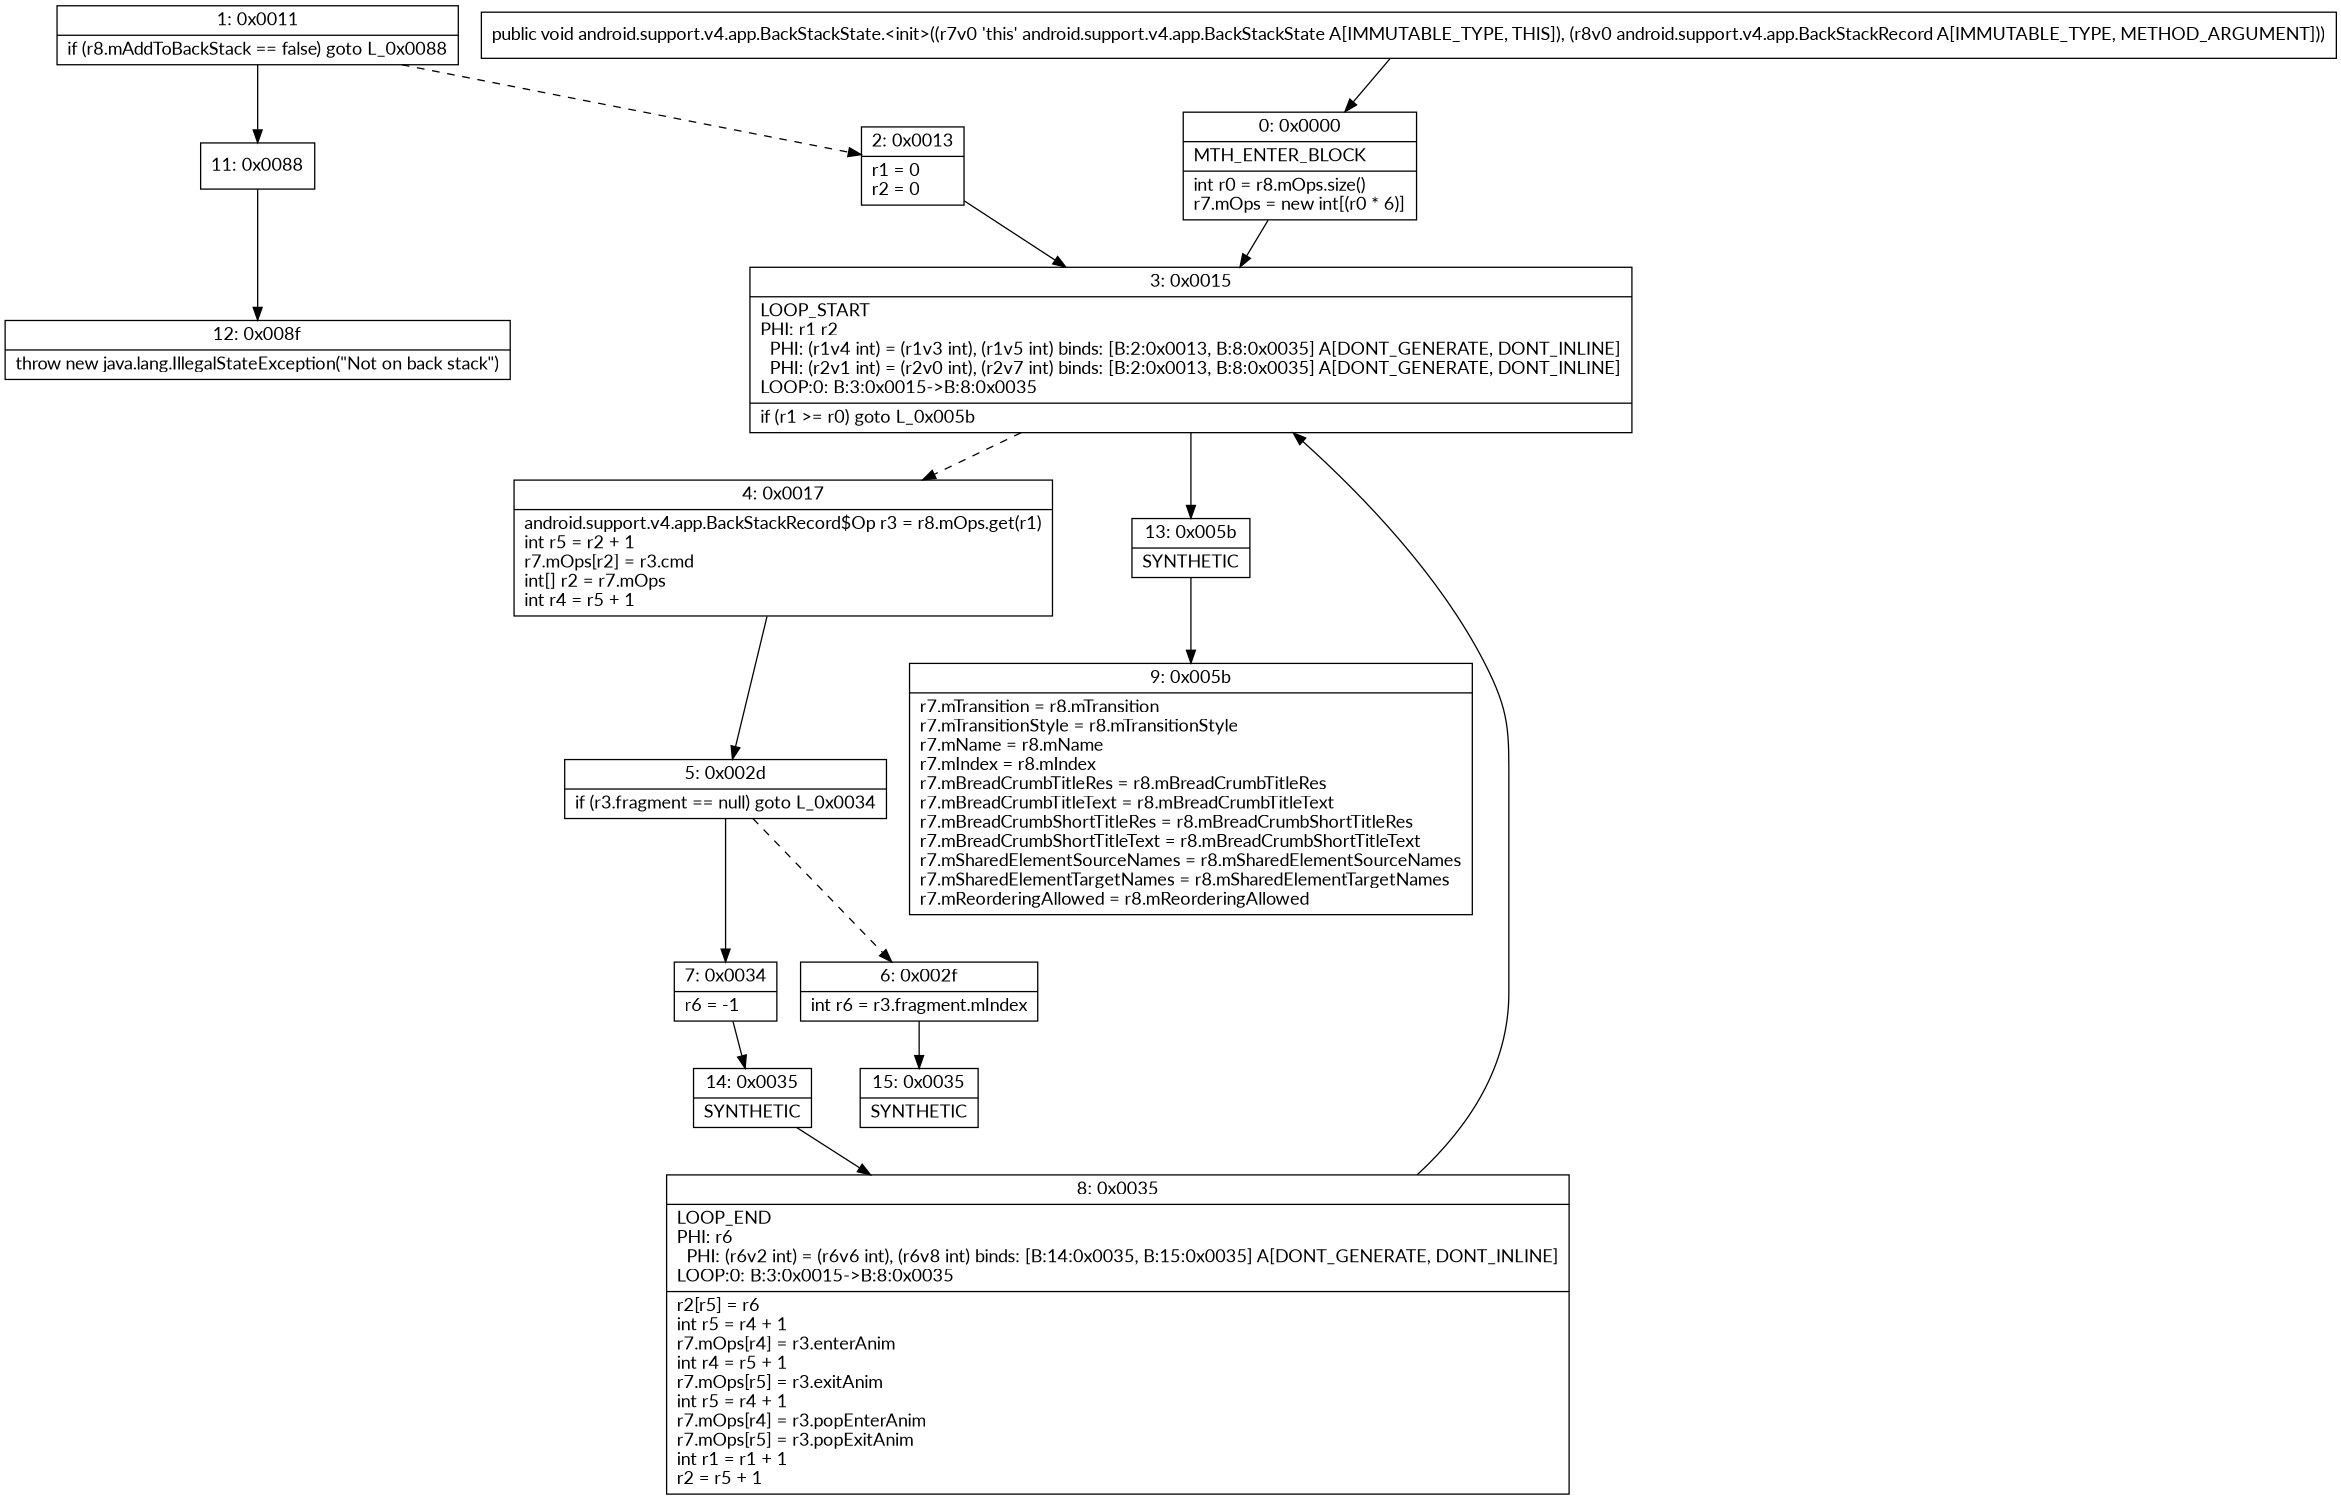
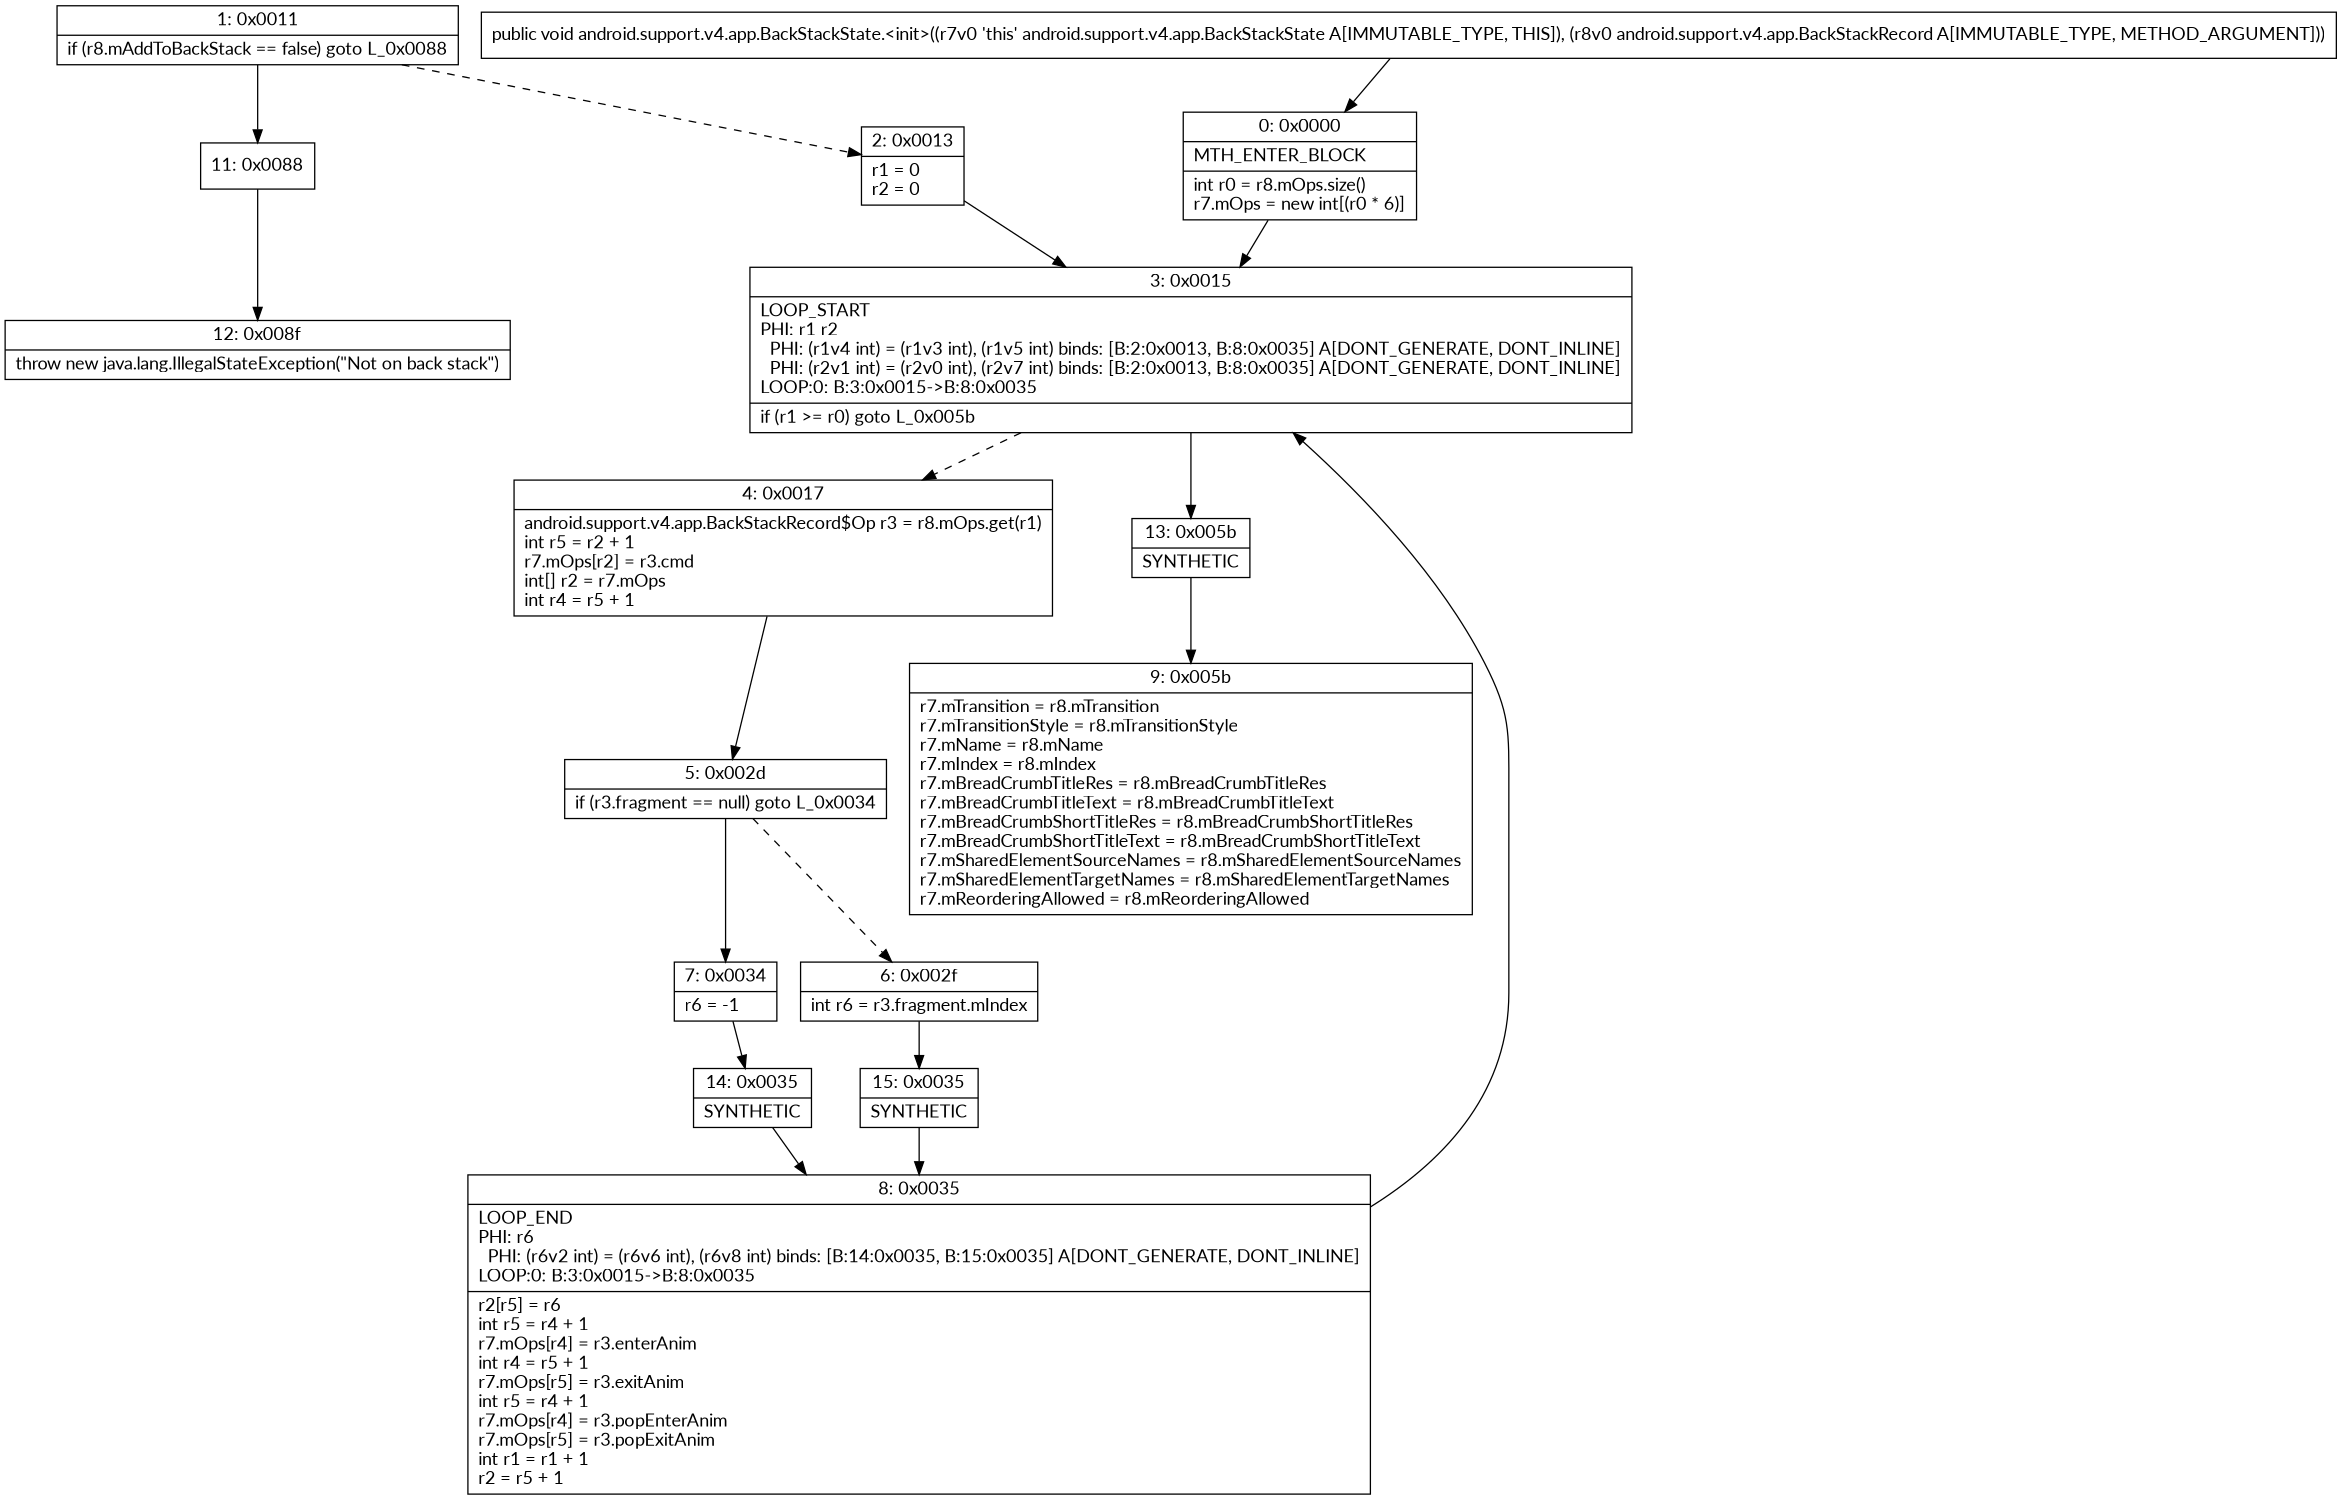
edge "15: 0x0035" -> "8: 0x0035": added
